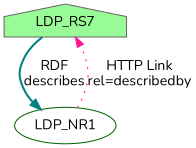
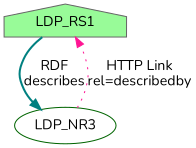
node "LDP_RS7": label "LDP_RS7" -> "LDP_RS1"
node "LDP_NR1": label "LDP_NR1" -> "LDP_NR3"
